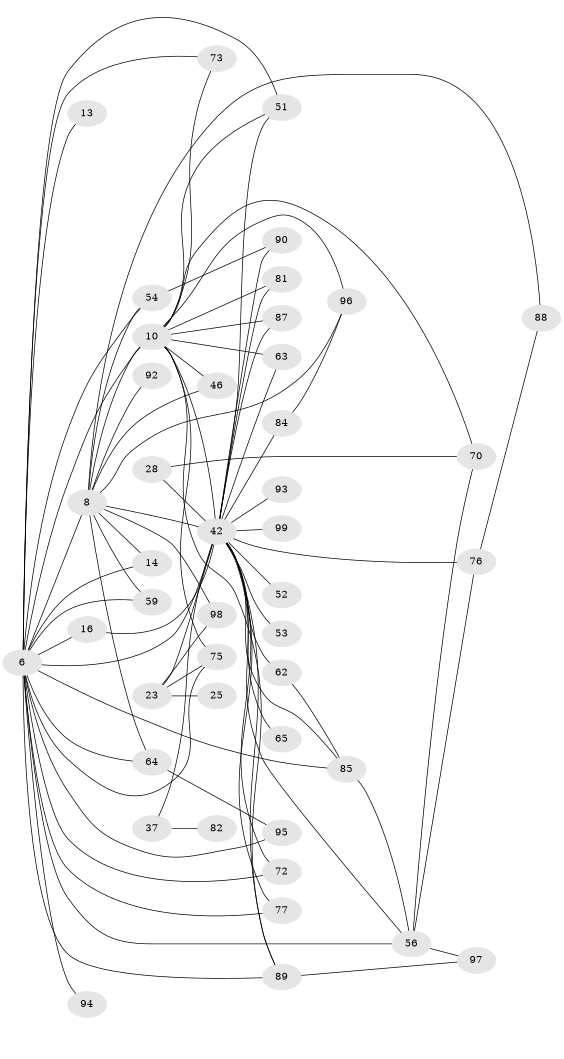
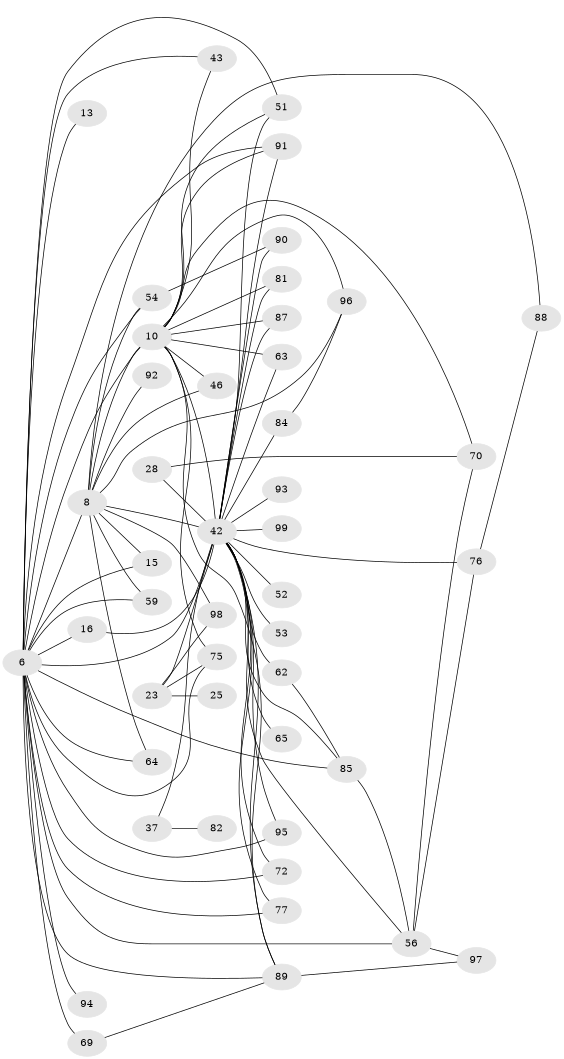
node "73": label "73" -> "43"
node "91": added
node "14": label "14" -> "15"
edge "64" -- "95": now "42" -- "95"
node "69": added
